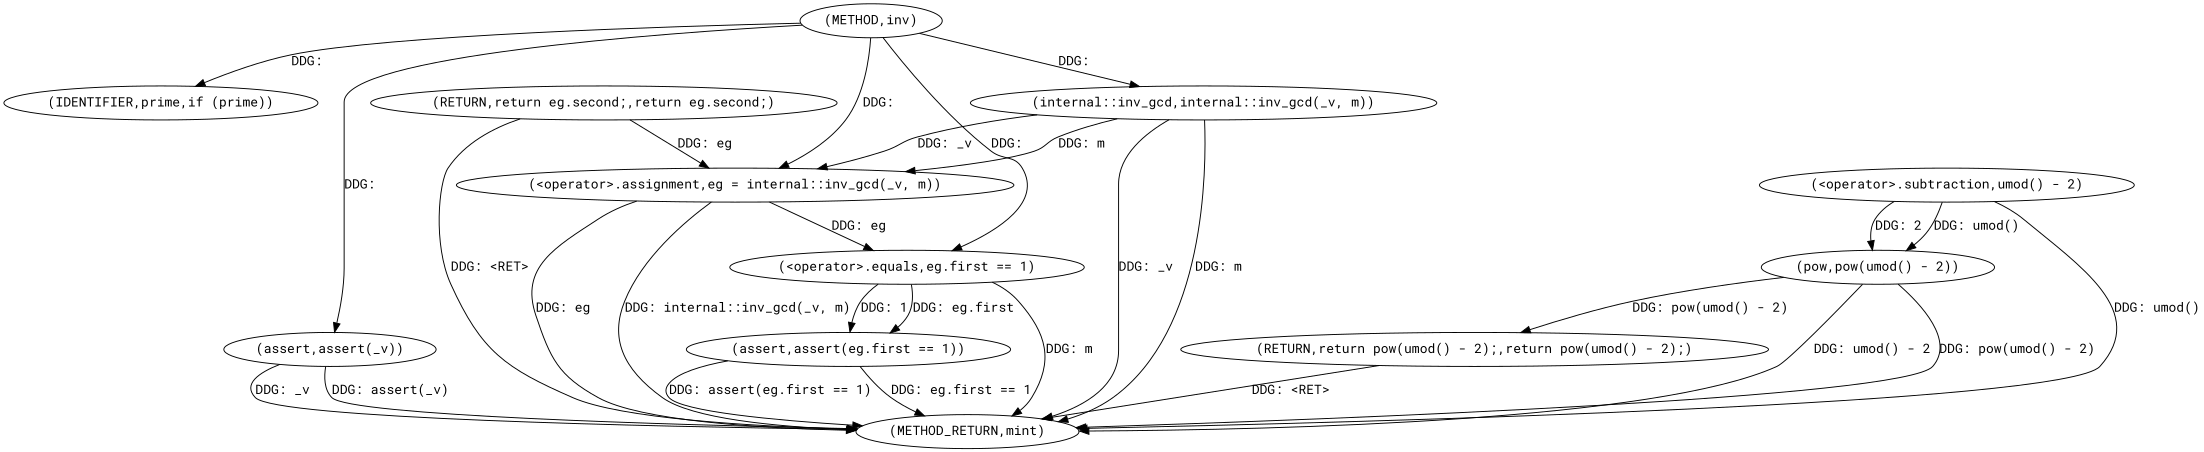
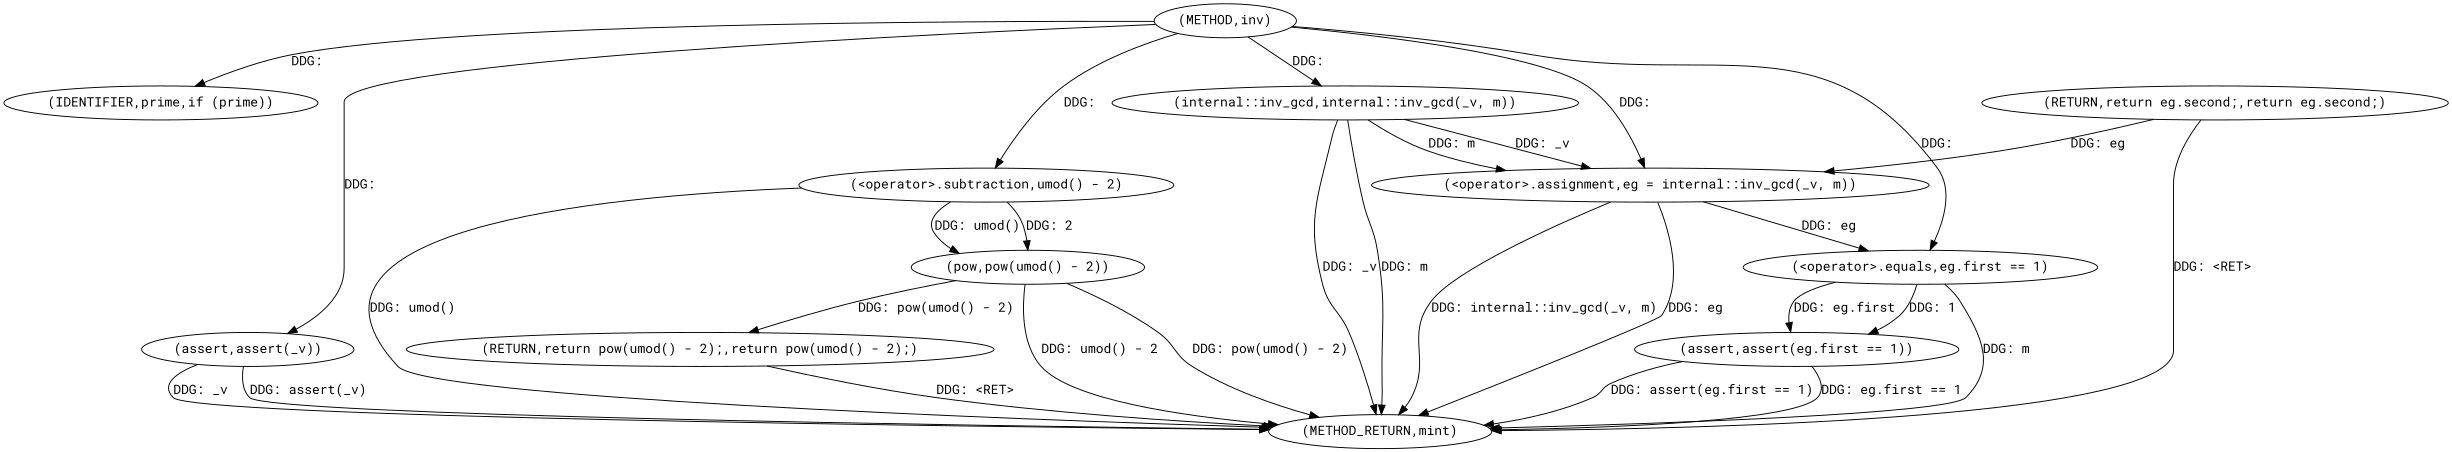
edge "(METHOD,inv)" -> "(<operator>.subtraction,umod() - 2)": added, label "DDG:"
